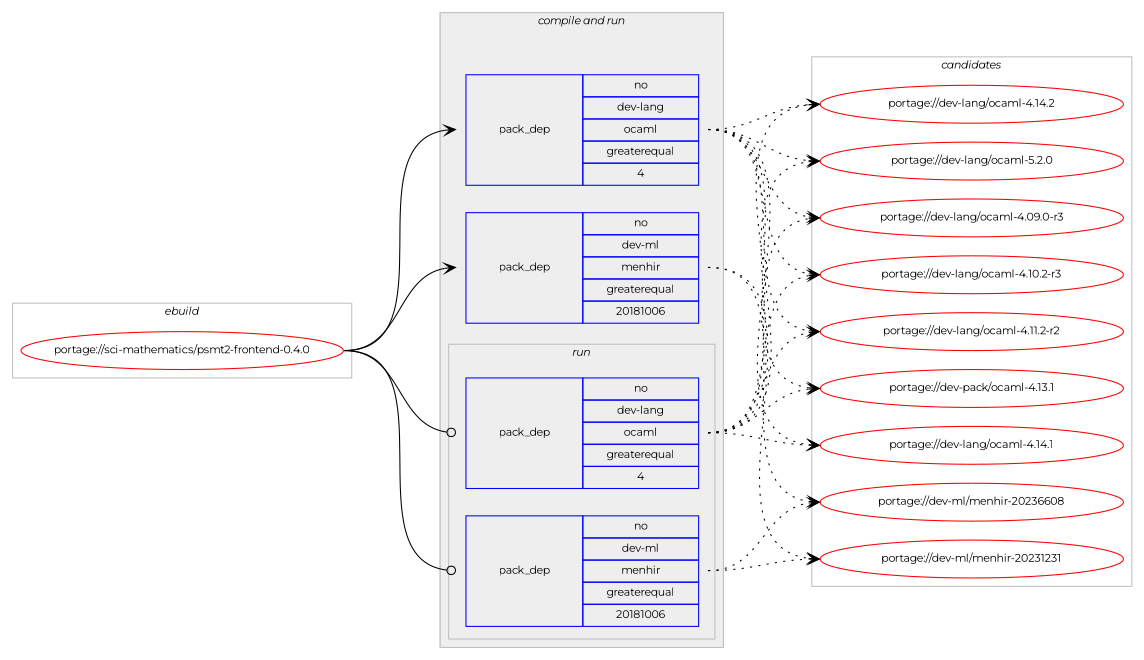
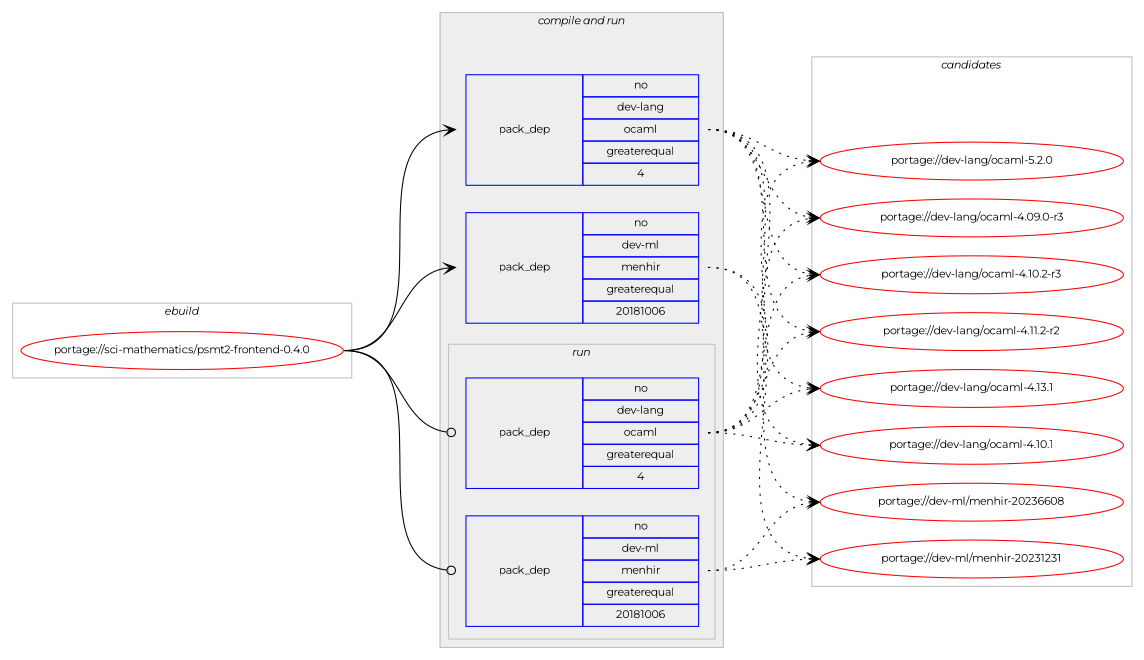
node "portage://dev-lang/ocaml-4.14.2": removed
node "portage://dev-pack/ocaml-4.13.1": label "portage://dev-pack/ocaml-4.13.1" -> "portage://dev-lang/ocaml-4.13.1"
node "portage://dev-lang/ocaml-4.14.1": label "portage://dev-lang/ocaml-4.14.1" -> "portage://dev-lang/ocaml-4.10.1"
